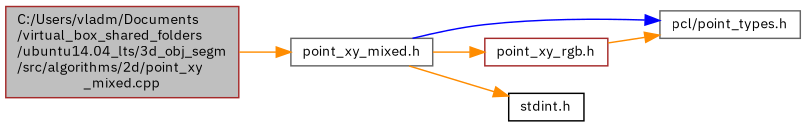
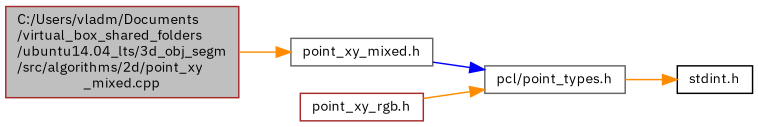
edge "point_xy_mixed.h" -> "point_xy_rgb.h": removed
edge "point_xy_mixed.h" -> "stdint.h": now "pcl/point_types.h" -> "stdint.h"
